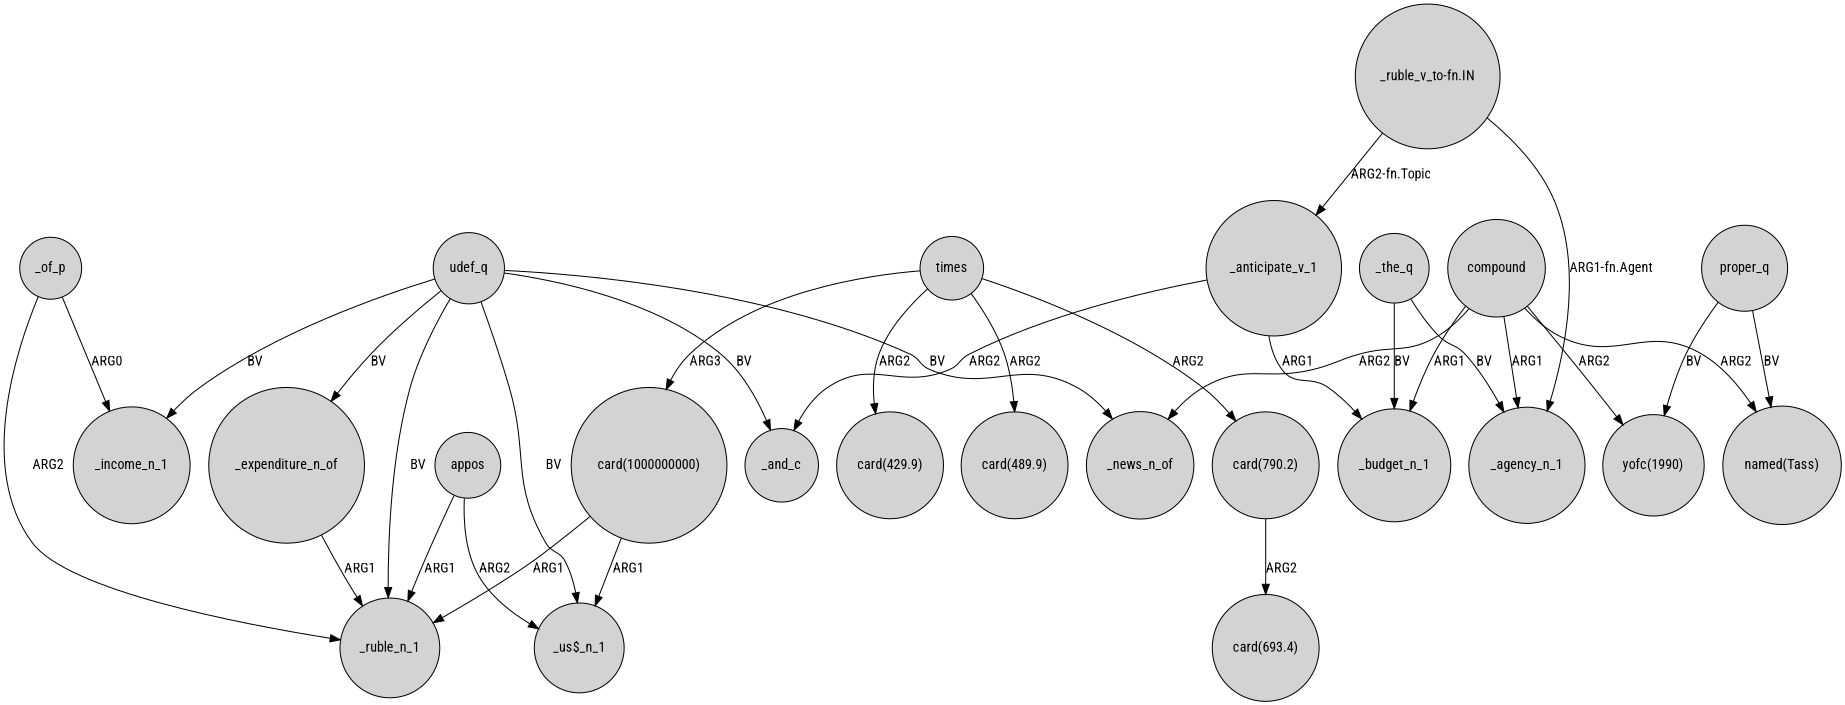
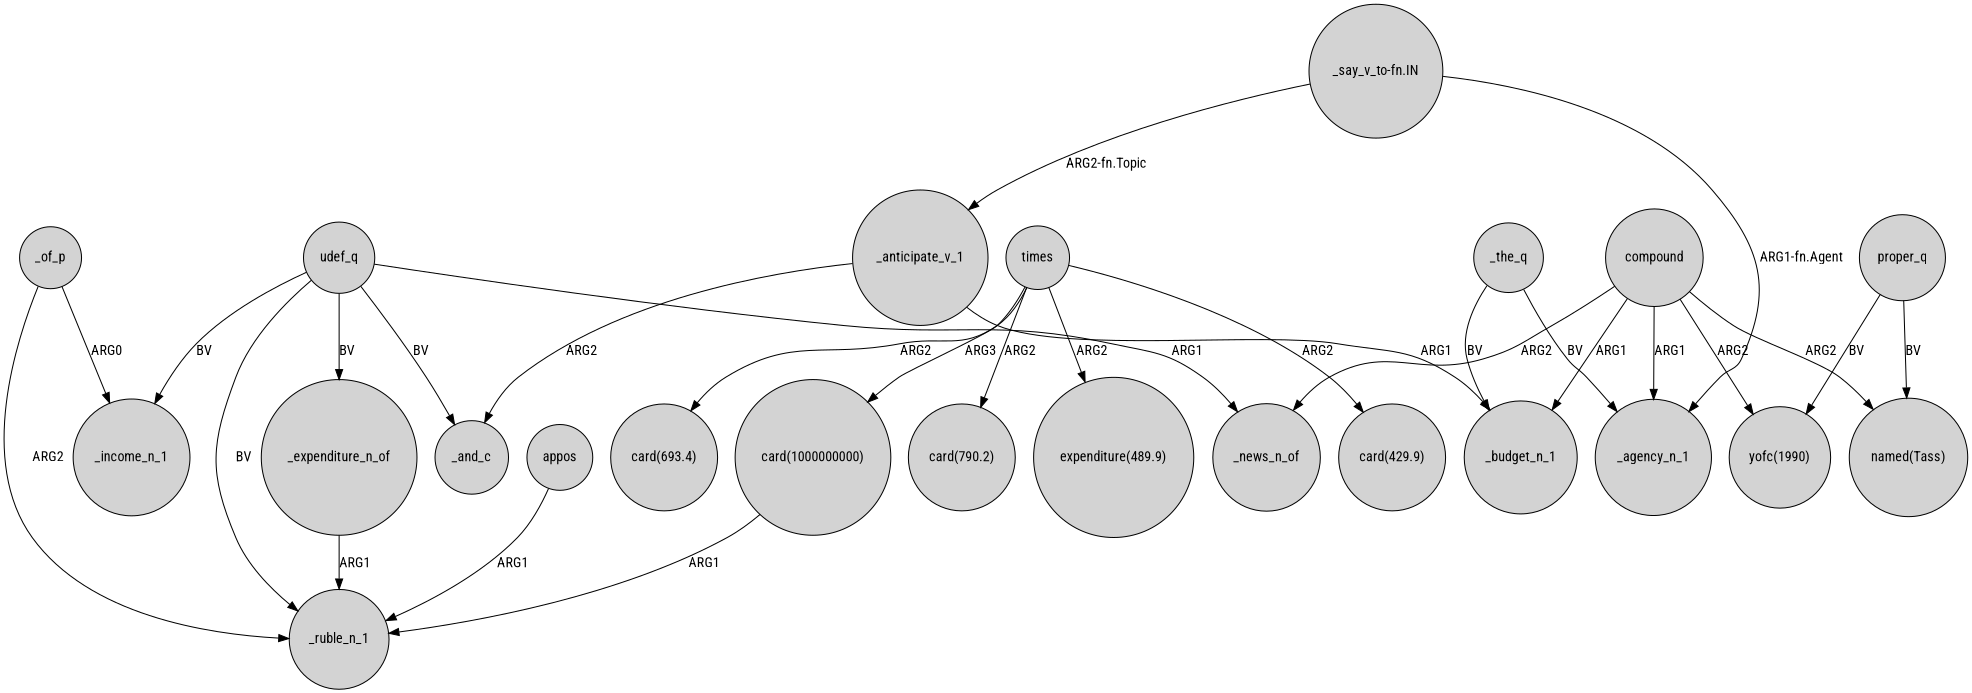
node "_ruble_v_to-fn.IN": label "_ruble_v_to-fn.IN" -> "_say_v_to-fn.IN"
edge "udef_q" -> "_news_n_of": label "BV" -> "ARG1"
node "card(489.9)": label "card(489.9)" -> "expenditure(489.9)"
edge "card(790.2)" -> "card(693.4)": now "times" -> "card(693.4)"
node "_us$_n_1": removed
